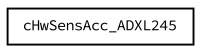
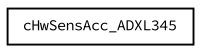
node "cHwSensAcc_ADXL245": label "cHwSensAcc_ADXL245" -> "cHwSensAcc_ADXL345"
